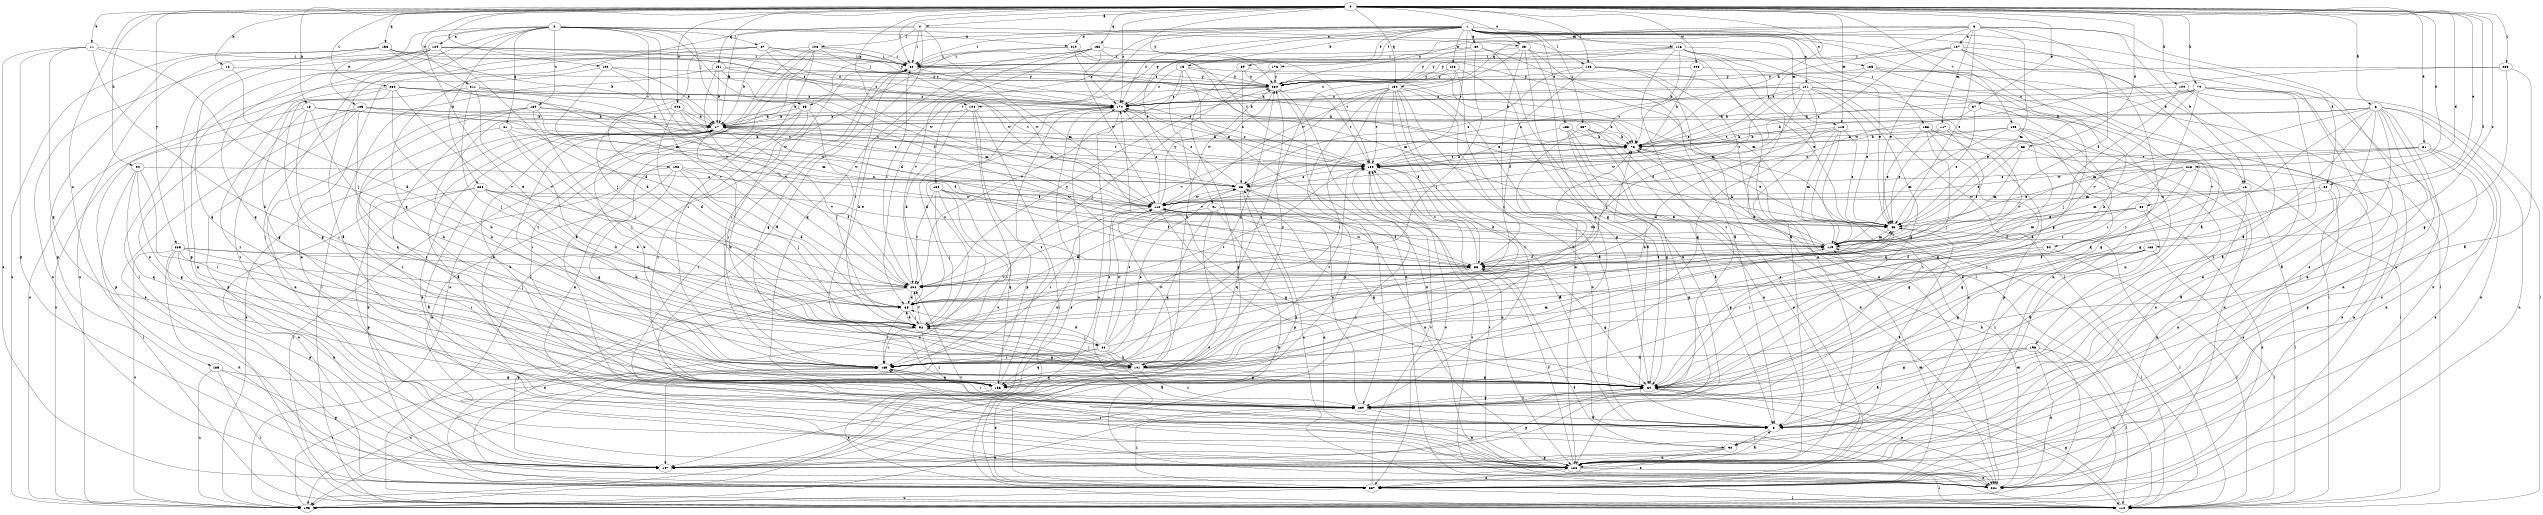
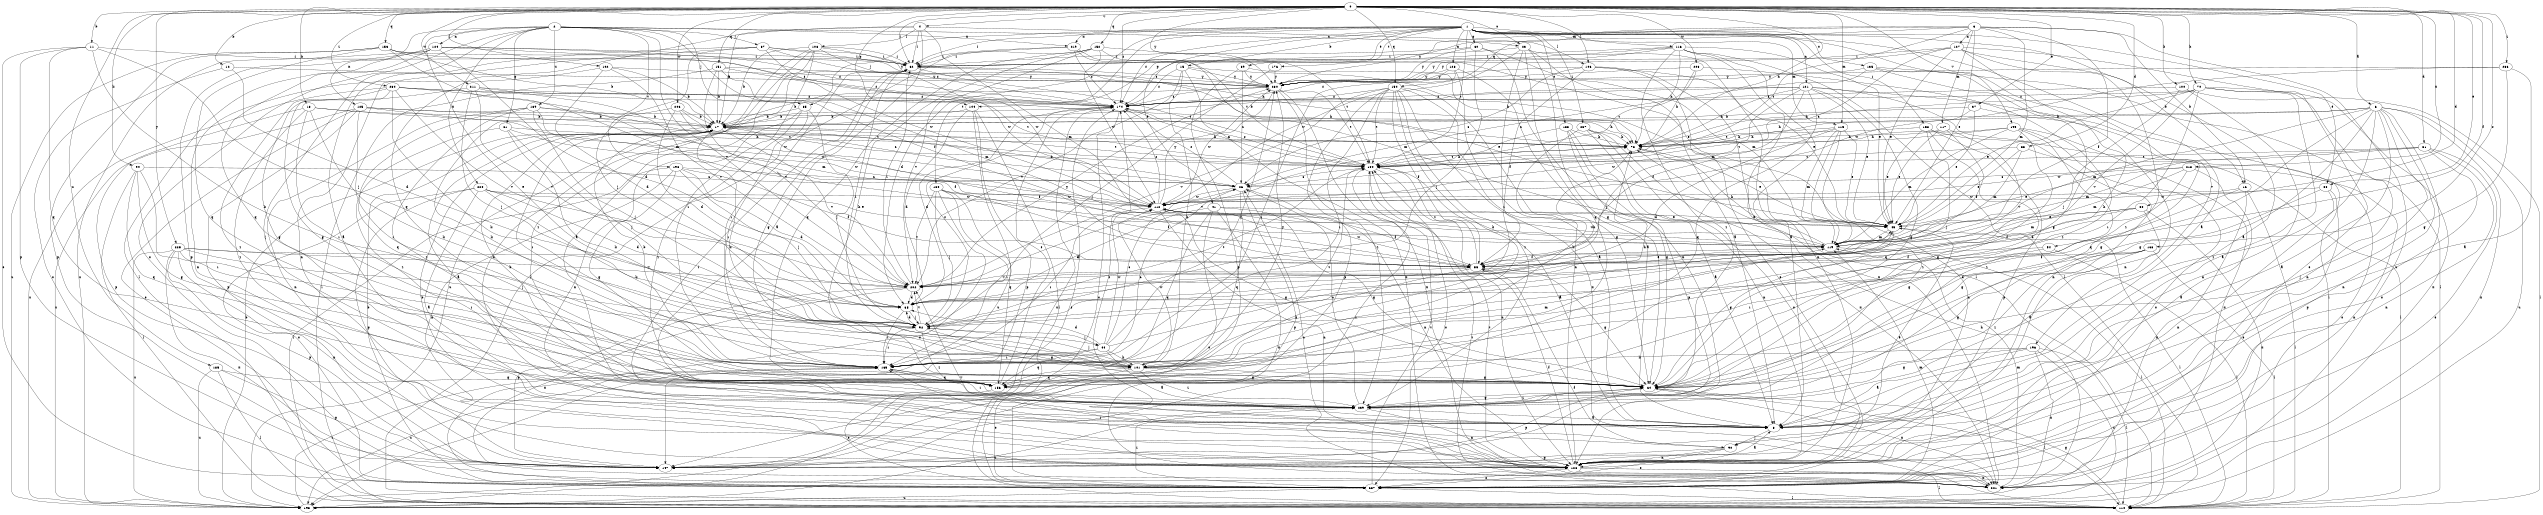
edge "0" -> "4": label "a" -> "v"
